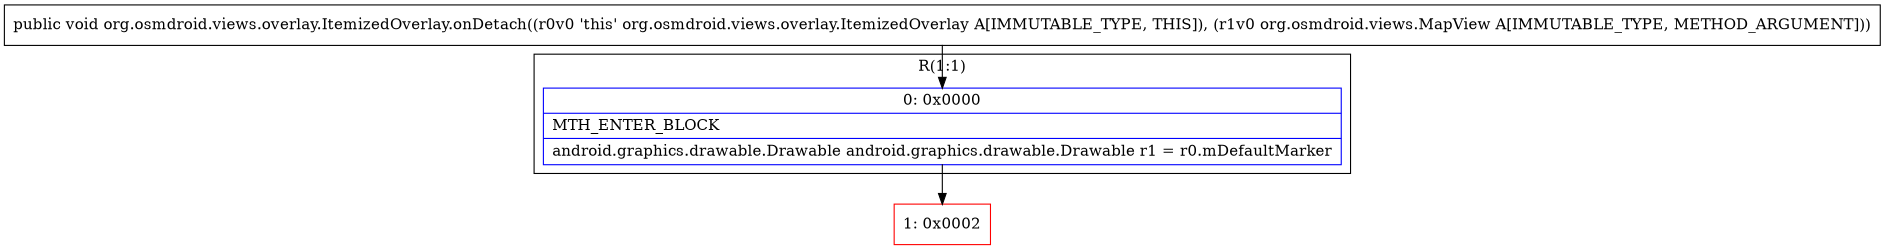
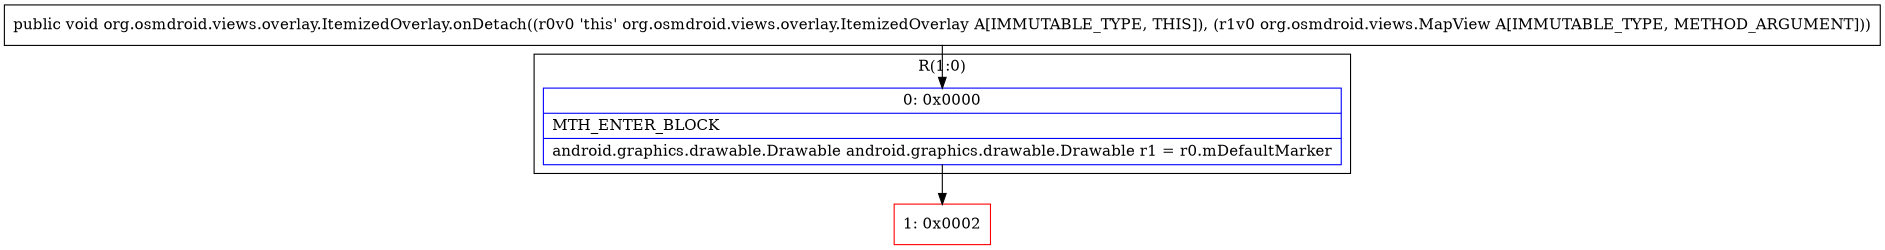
cluster "R(1:1)": label "R(1:1)" -> "R(1:0)"
